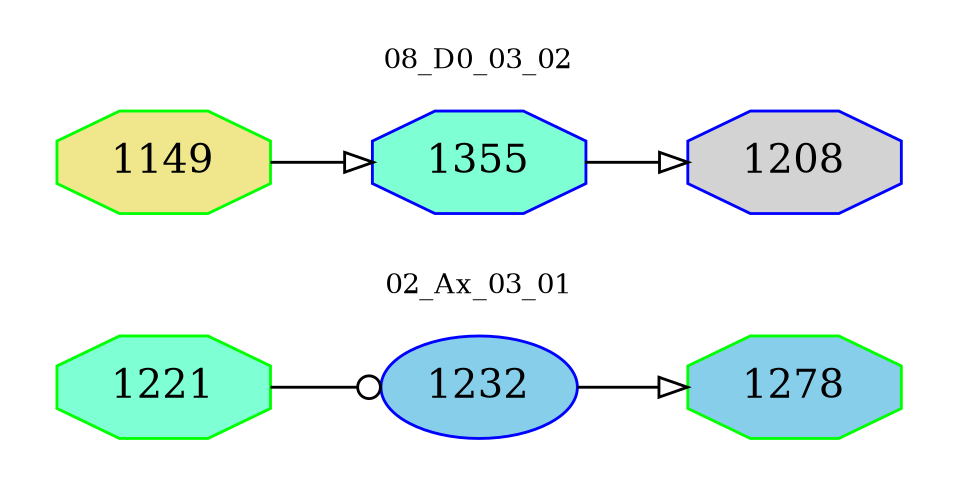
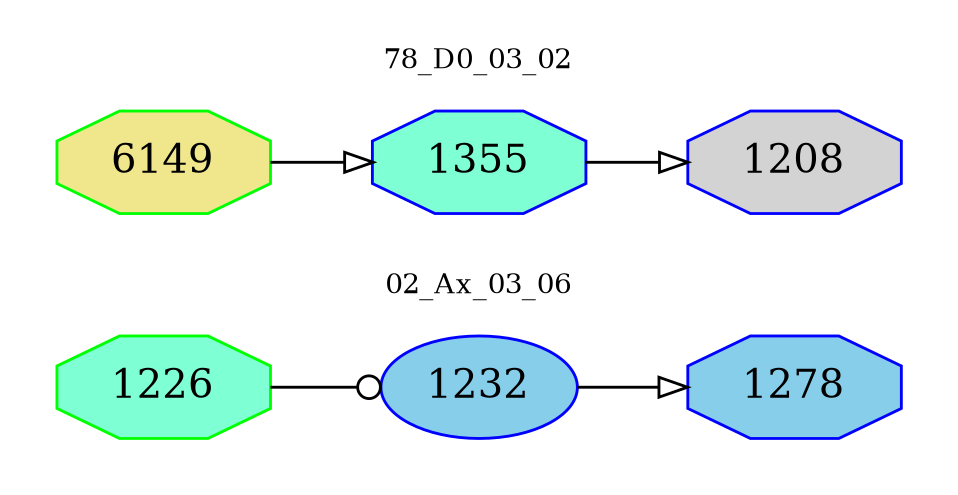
cluster "08_D0_03_02": label "08_D0_03_02" -> "78_D0_03_02"
node "1149": label "1149" -> "6149"
cluster "02_Ax_03_01": label "02_Ax_03_01" -> "02_Ax_03_06"
node "1221": label "1221" -> "1226"
node "1278": color green -> blue
